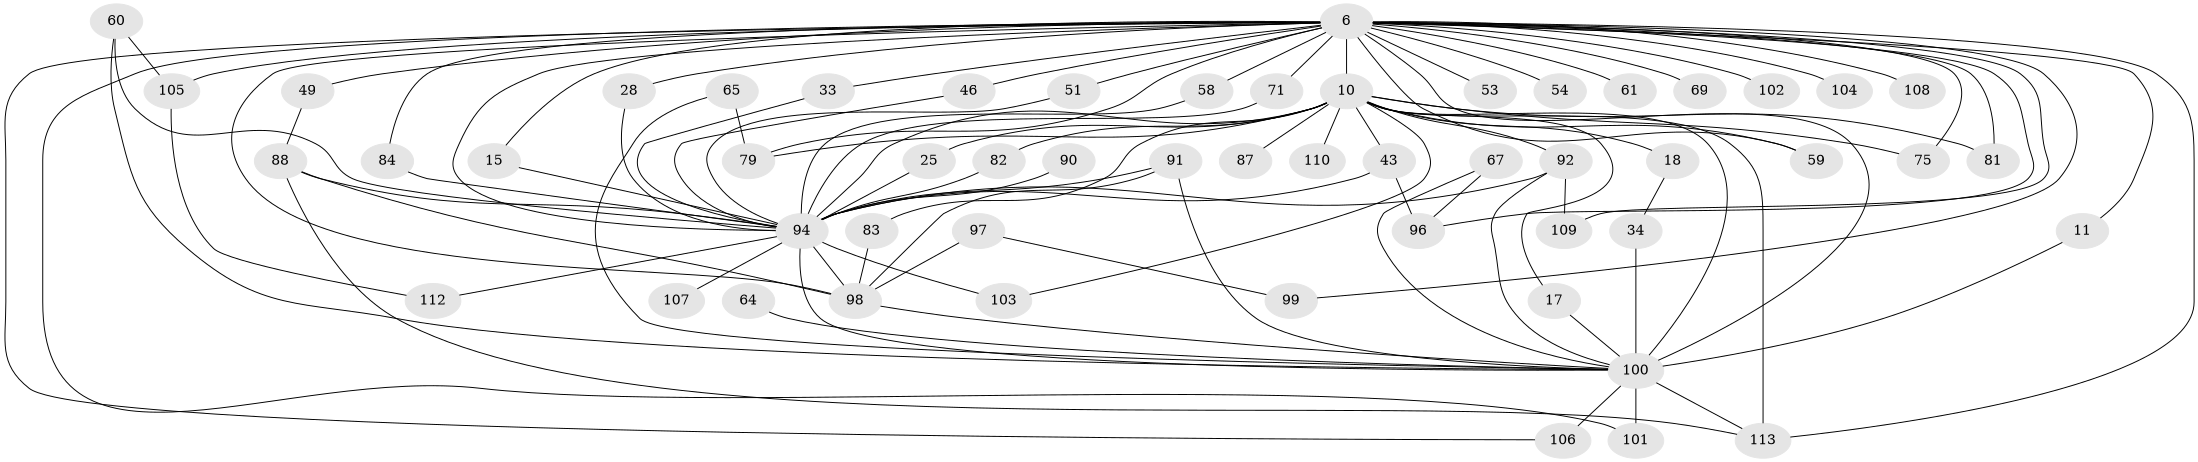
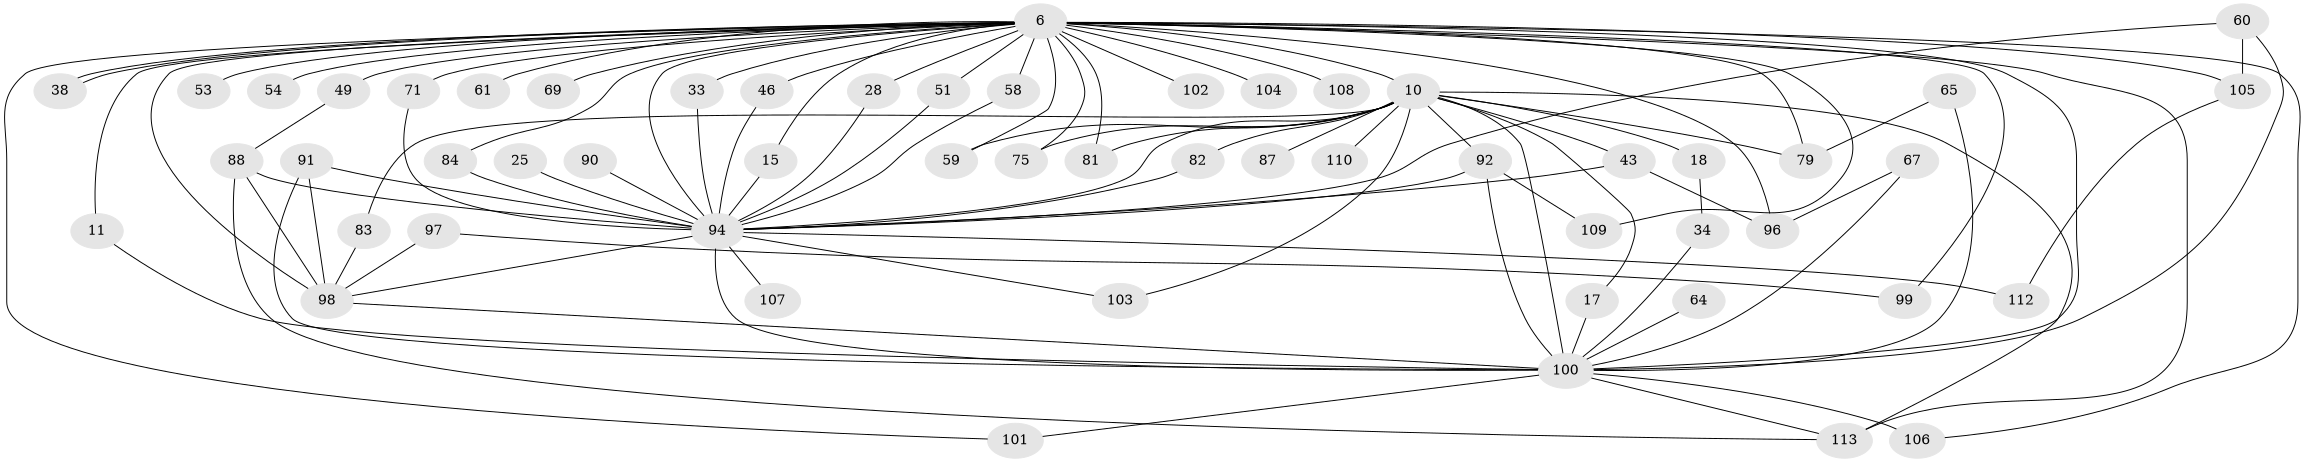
node "38": added
edge "10" -- "25": removed
